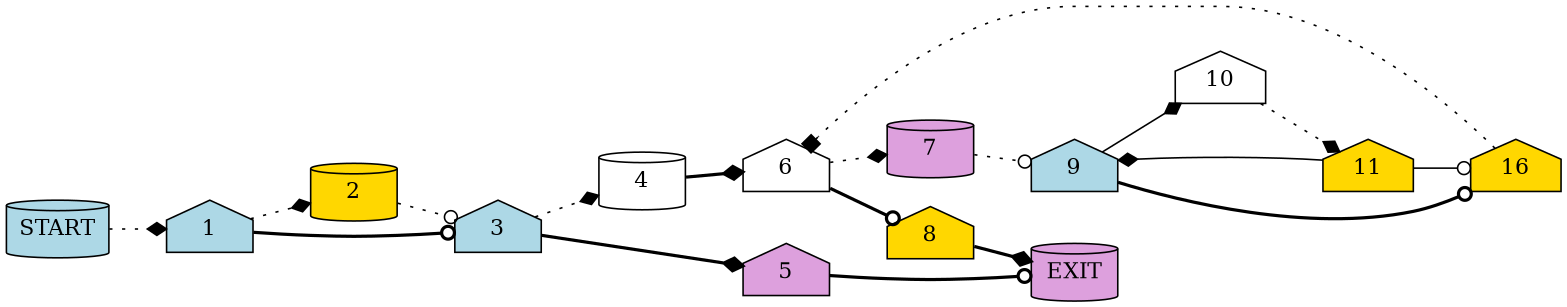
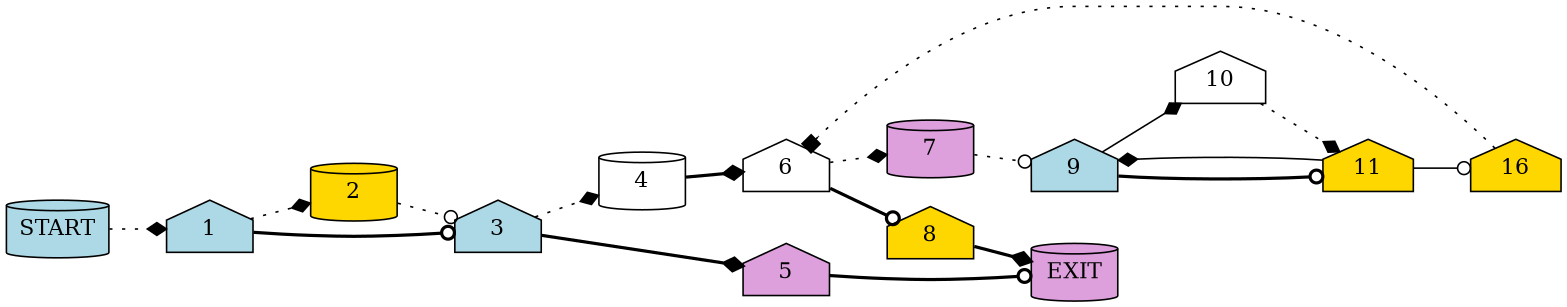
edge "9" -> "16": now "9" -> "11"
